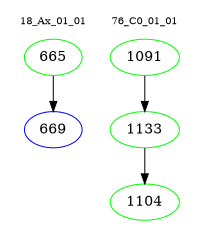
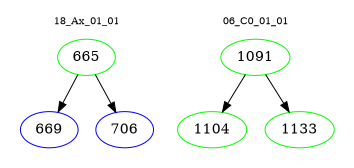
cluster "76_C0_01_01": label "76_C0_01_01" -> "06_C0_01_01"
node "706": added
edge "1133" -> "1104": now "1091" -> "1104"
